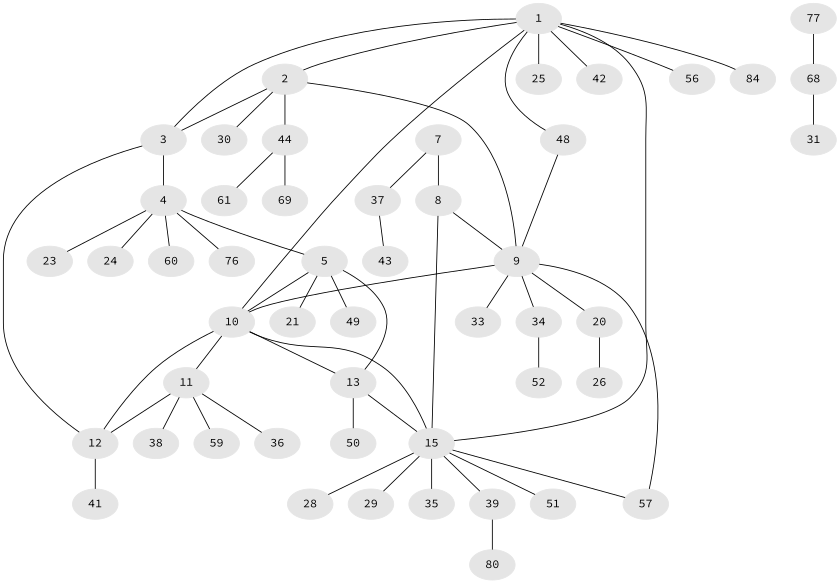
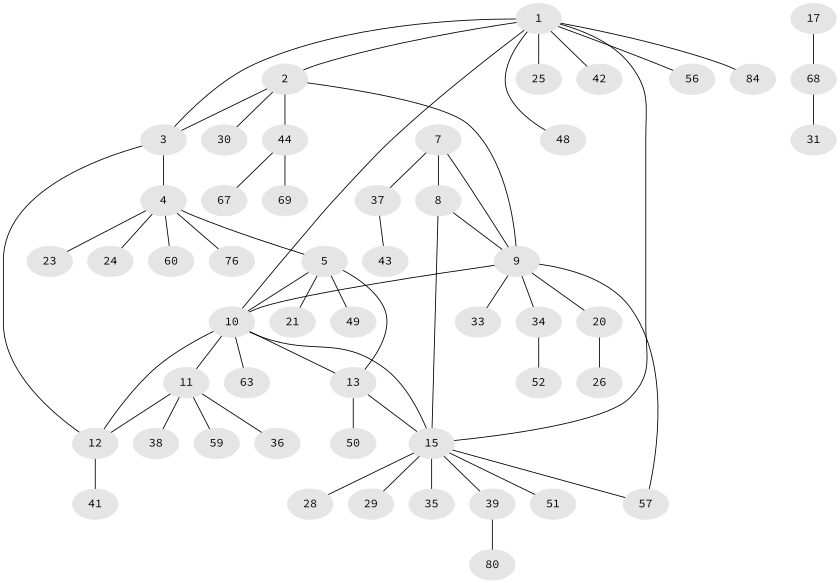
node "77": label "77" -> "17"
node "61": label "61" -> "67"
edge "48" -- "9": now "7" -- "9"
node "63": added
